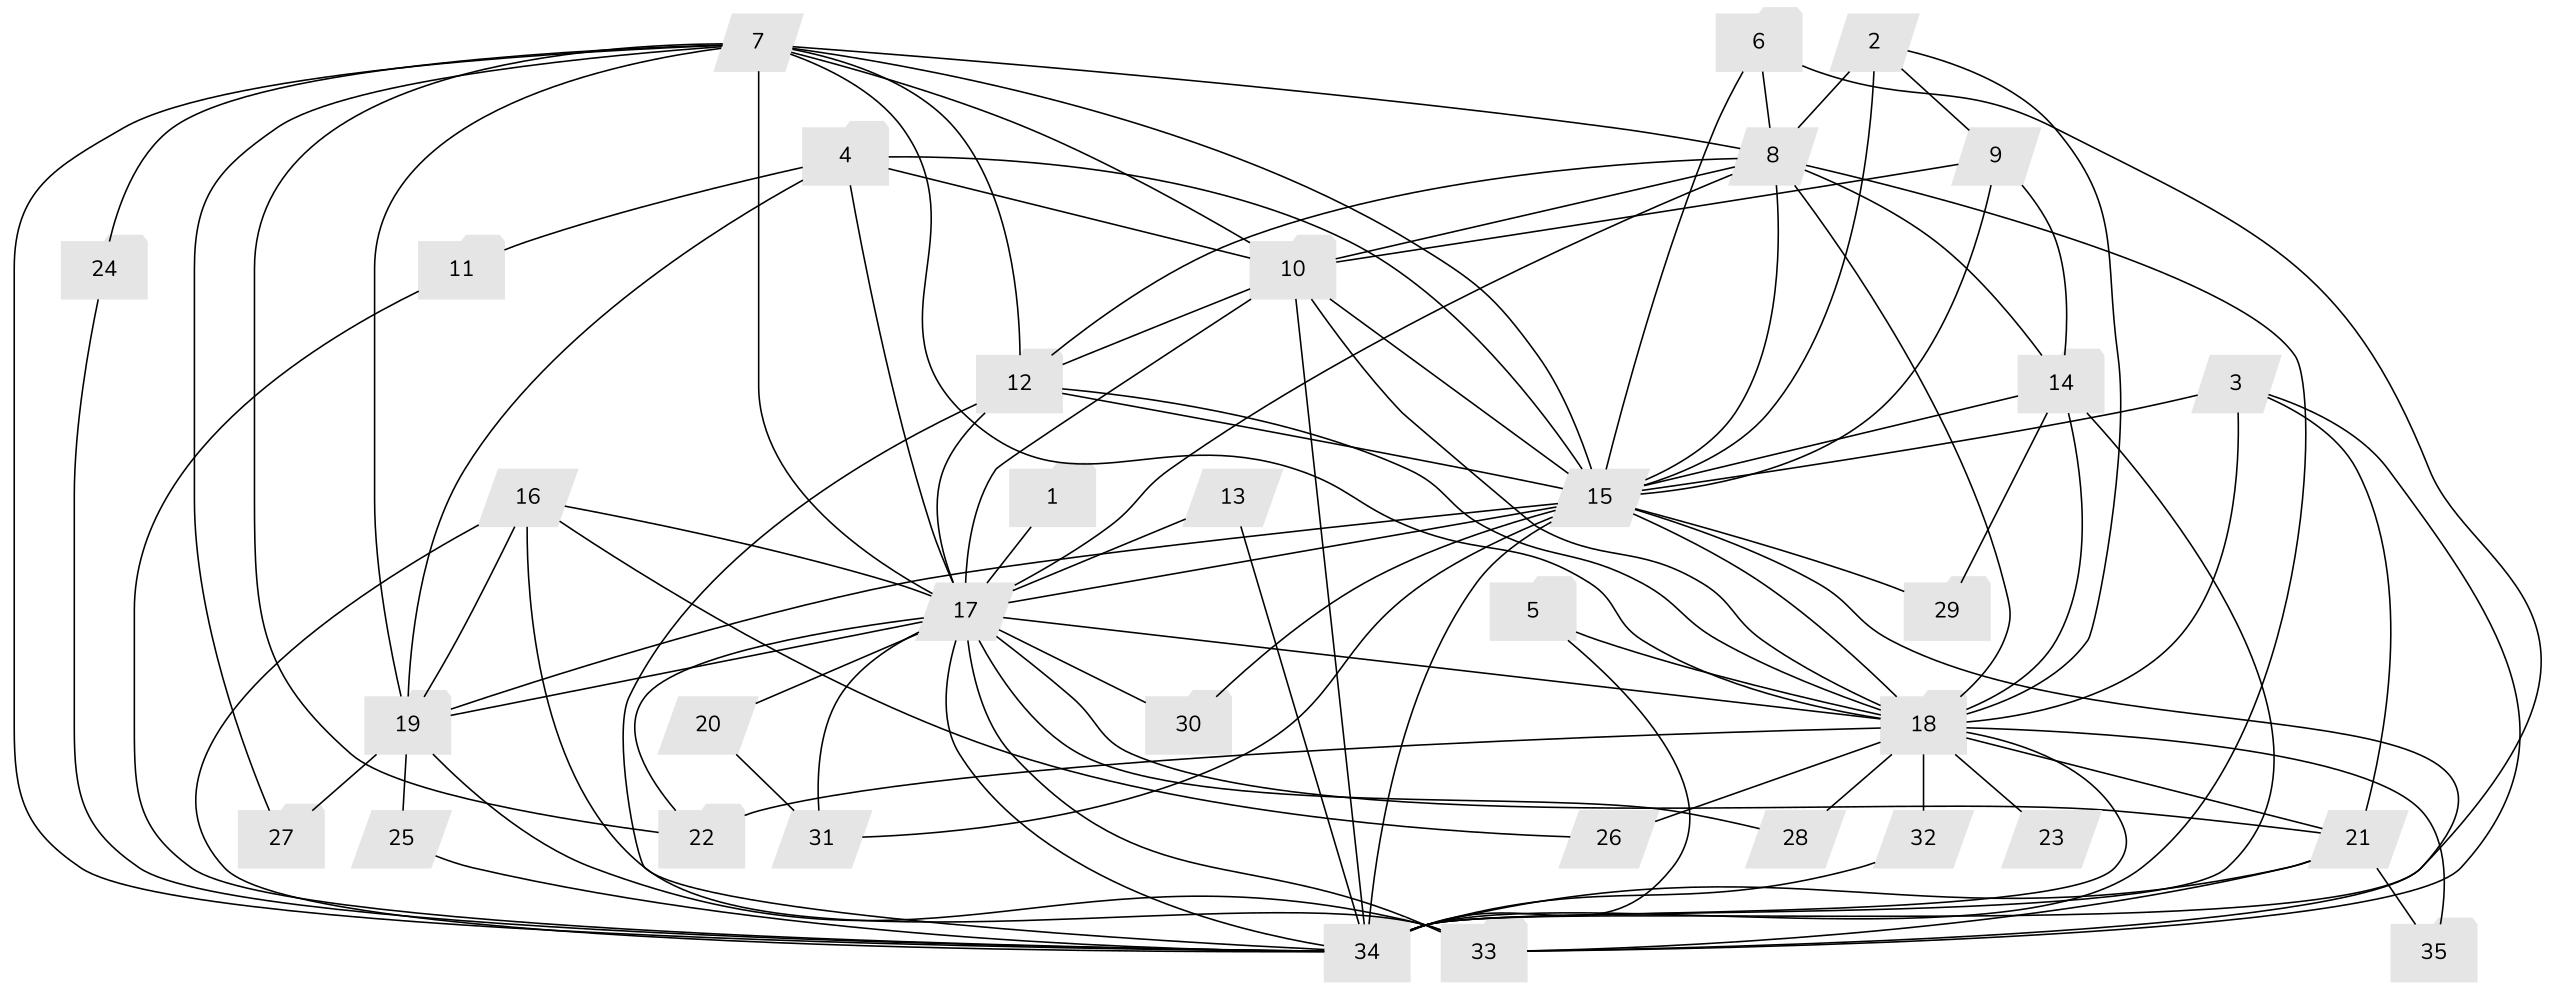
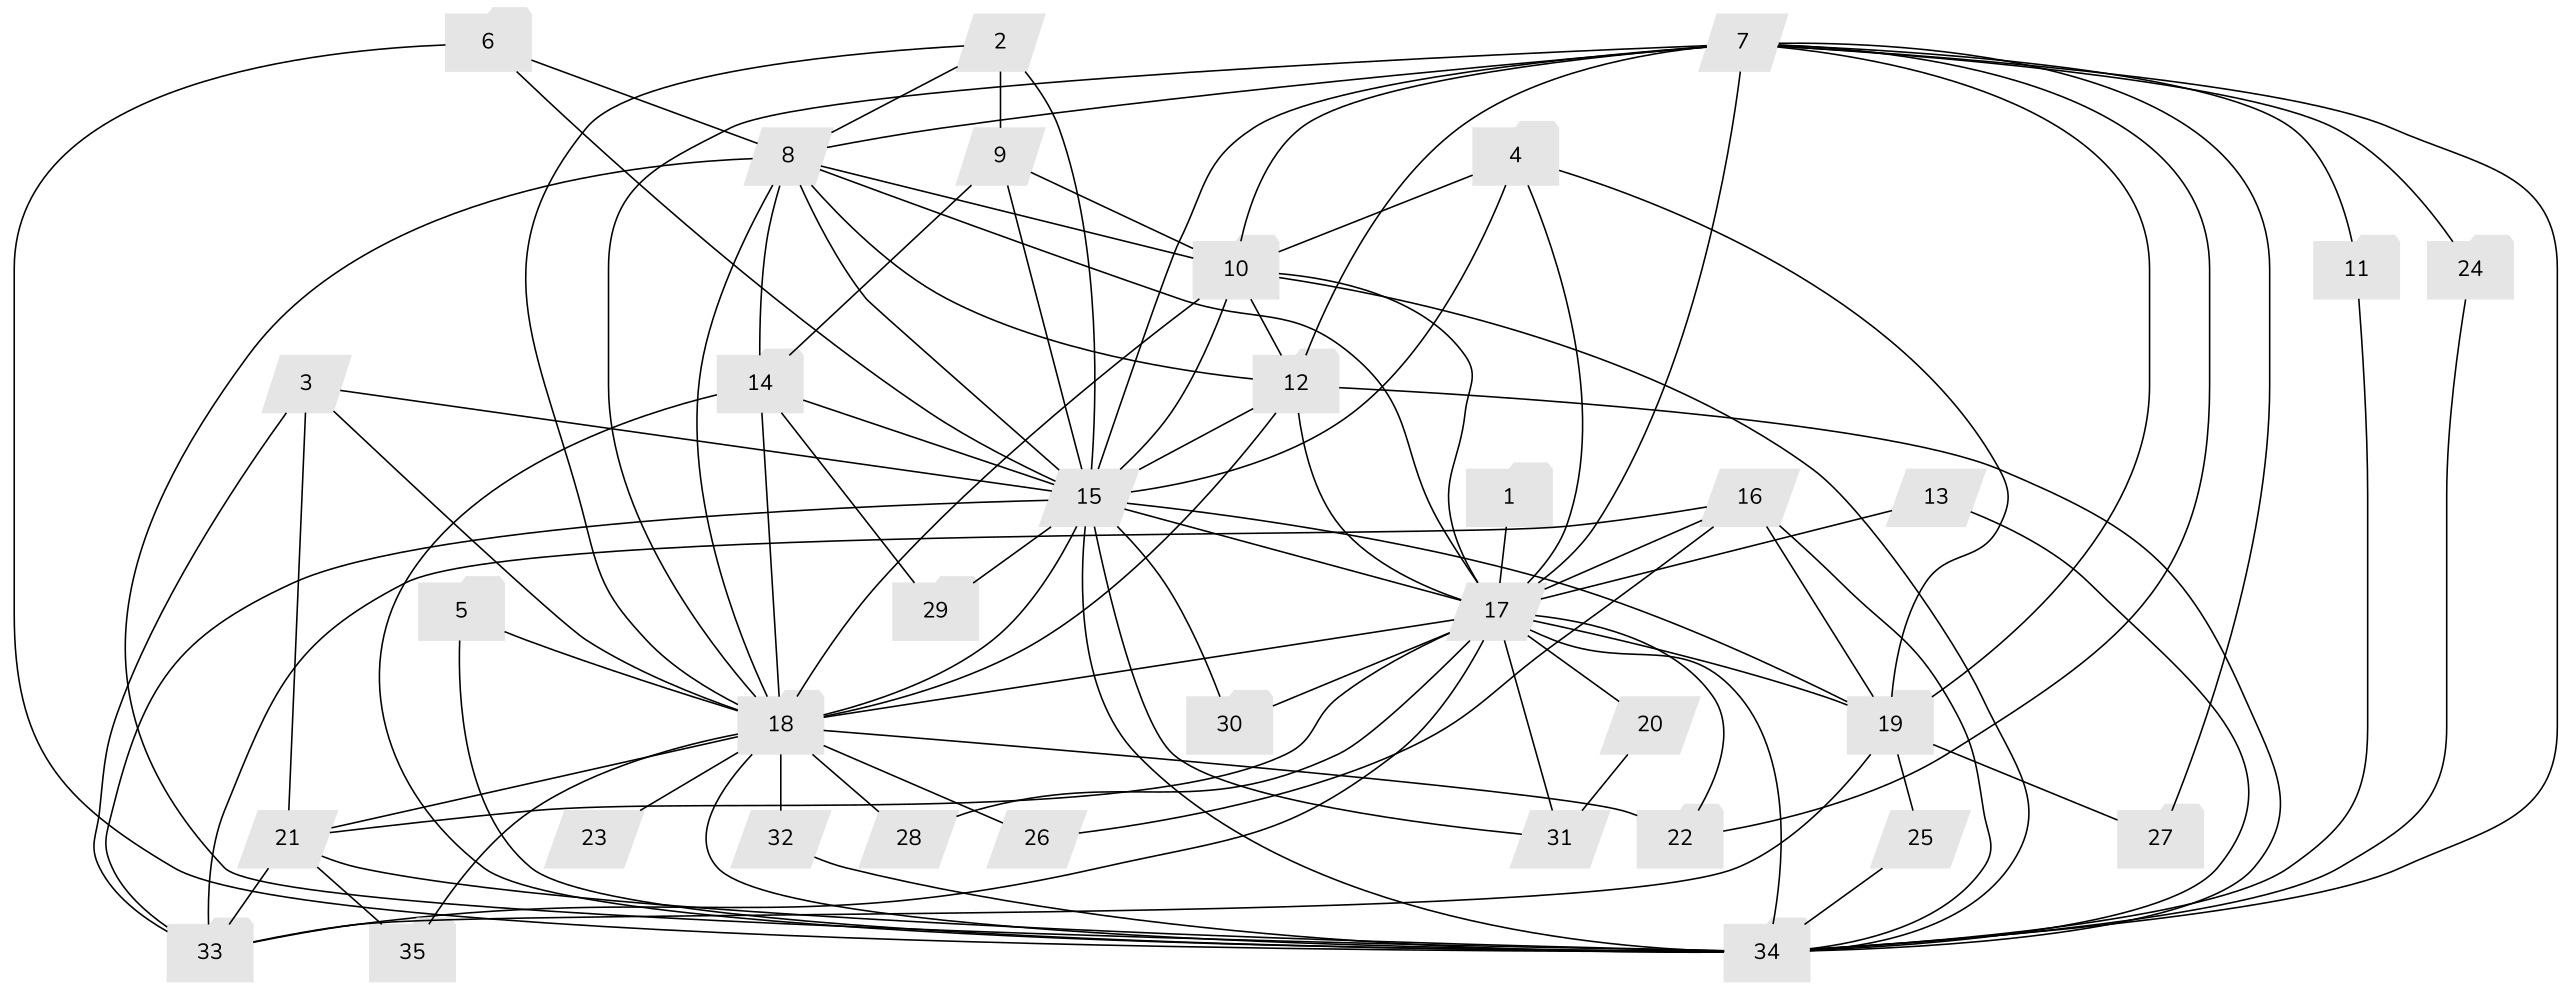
edge "4" -- "11": now "7" -- "11"
